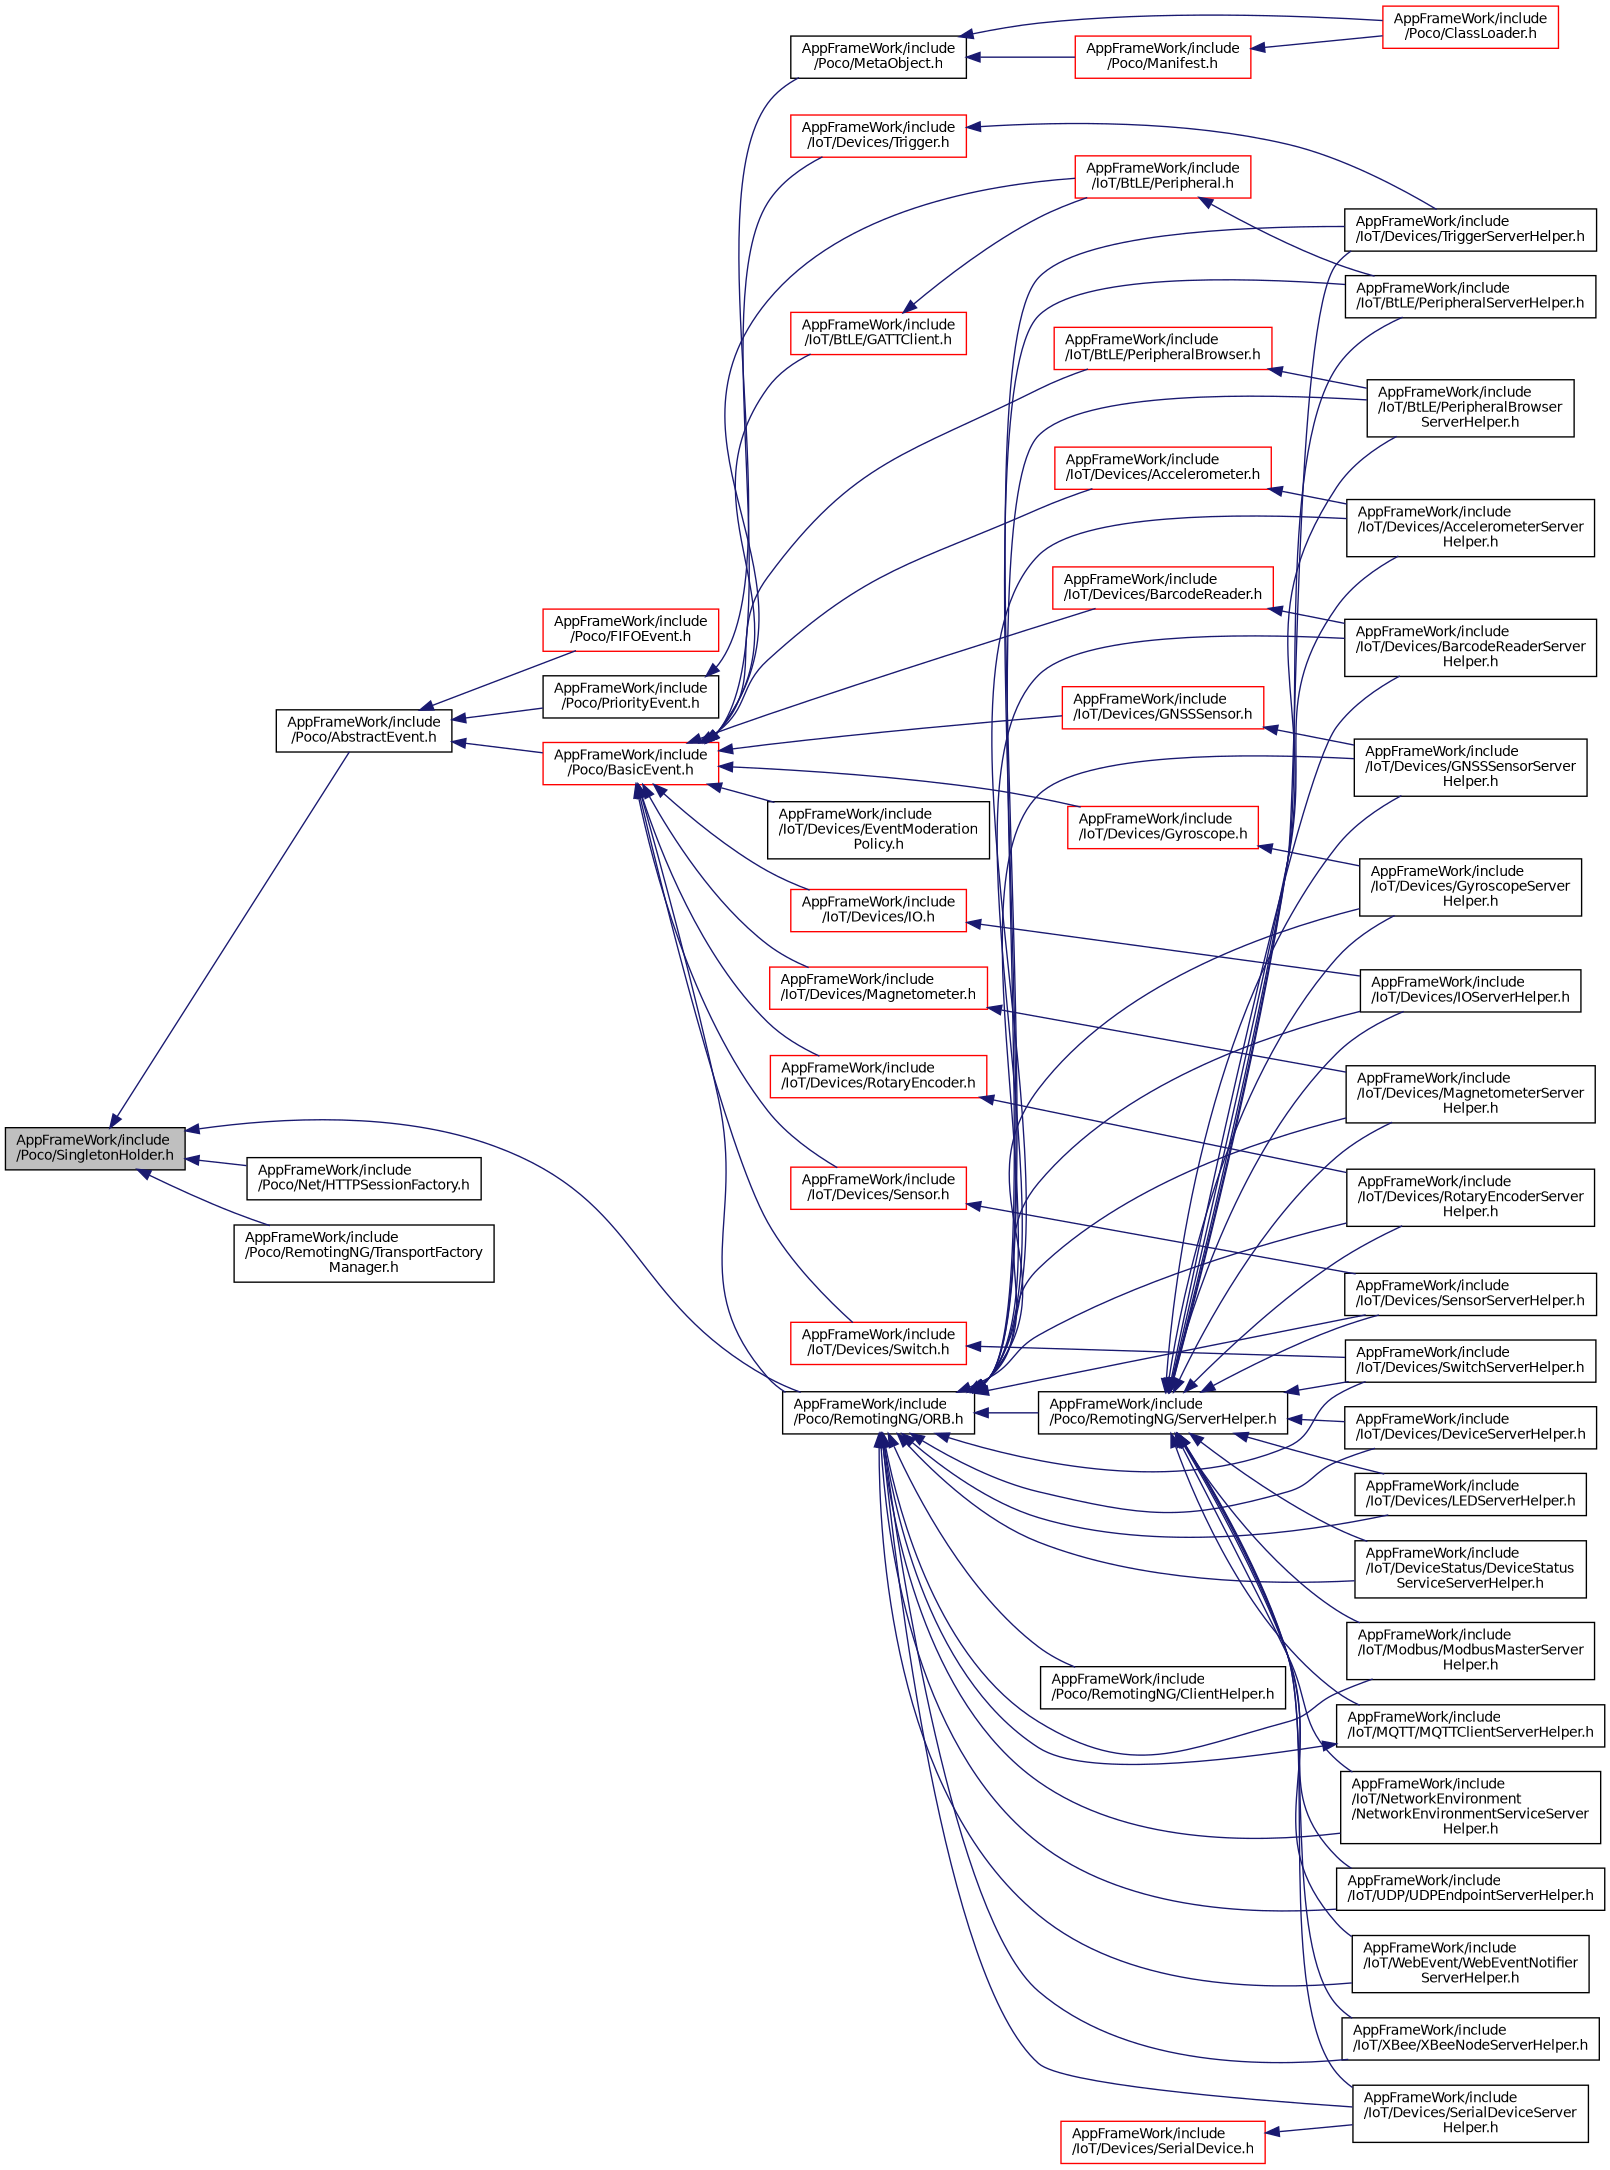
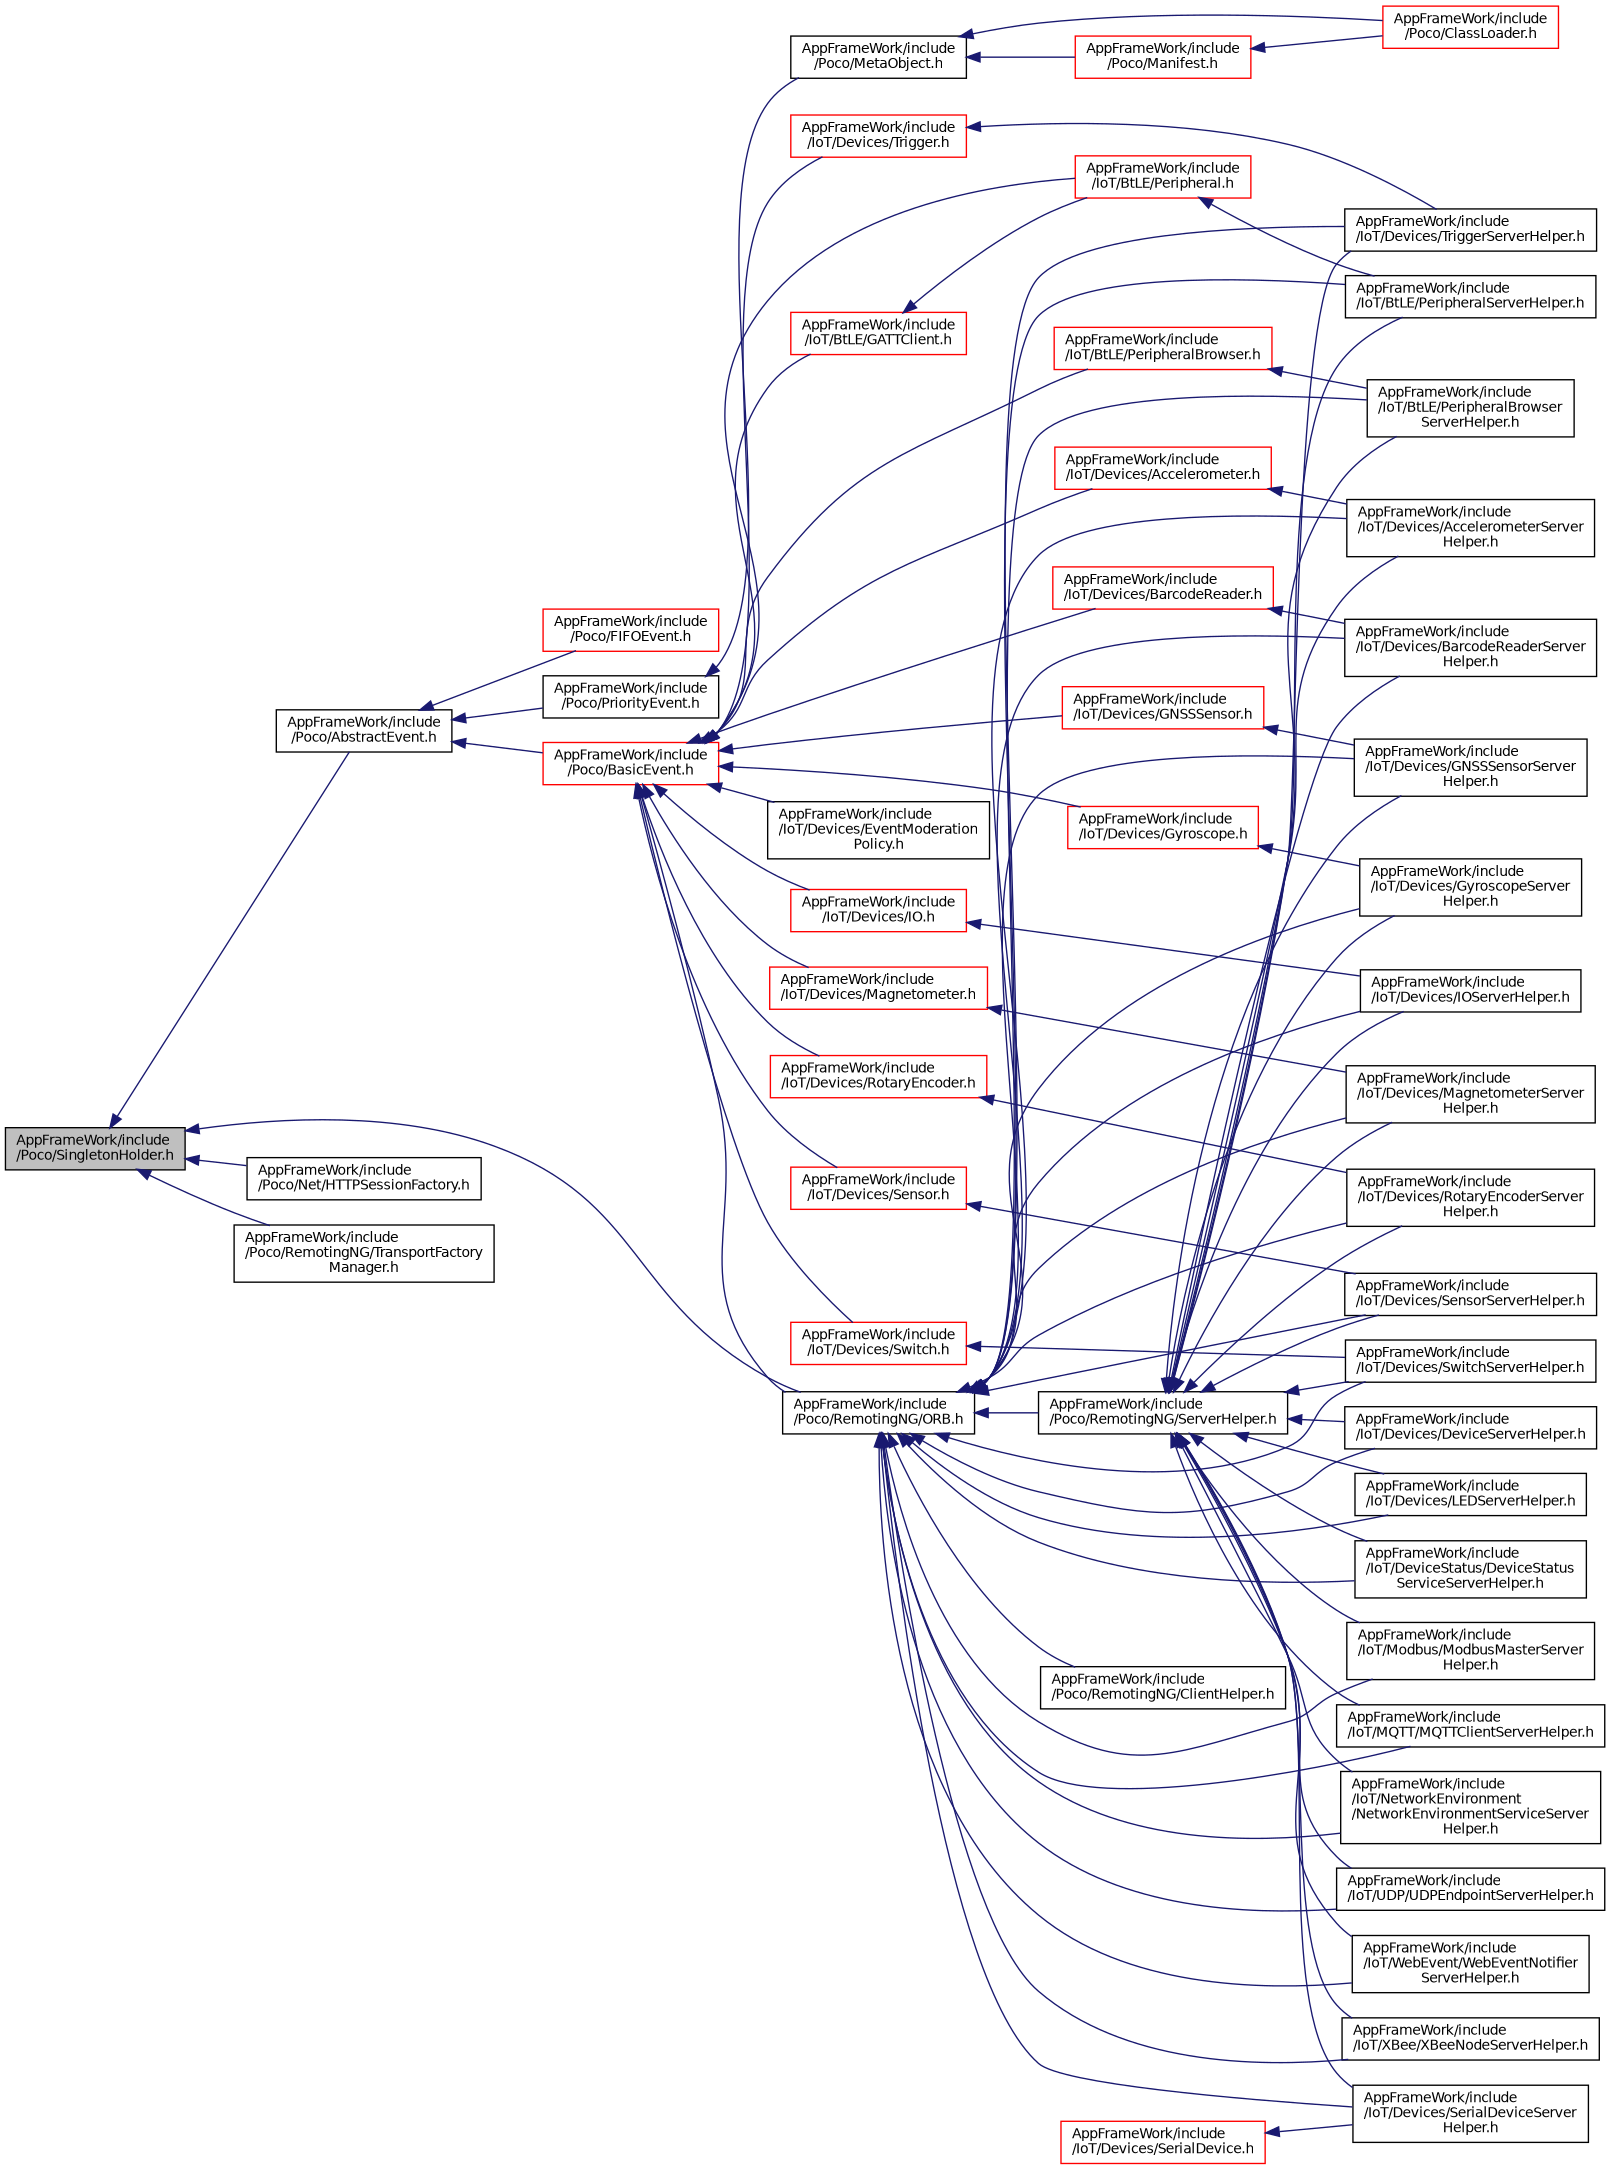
edge "AppFrameWork/include /Poco/RemotingNG/ORB.h" -> "AppFrameWork/include /IoT/MQTT/MQTTClientServerHelper.h": reversed
